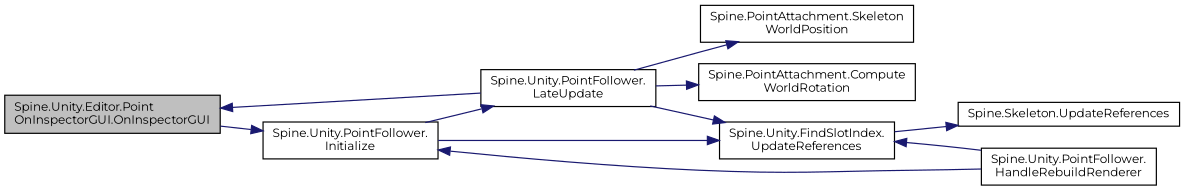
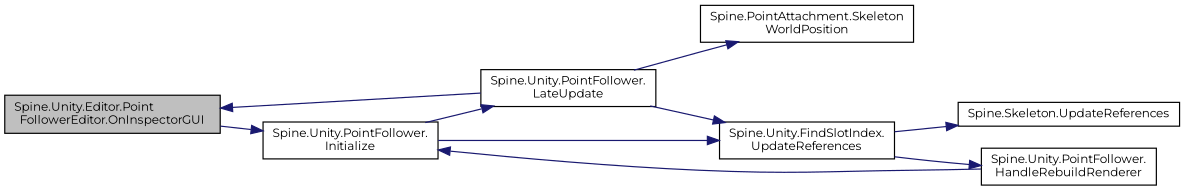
node "Spine.PointAttachment.Compute WorldRotation": removed
node "Spine.Unity.Editor.Point OnInspectorGUI.OnInspectorGUI": label "Spine.Unity.Editor.Point OnInspectorGUI.OnInspectorGUI" -> "Spine.Unity.Editor.Point FollowerEditor.OnInspectorGUI"
edge "Spine.Unity.PointFollower. HandleRebuildRenderer" -> "Spine.Unity.FindSlotIndex. UpdateReferences": reversed
